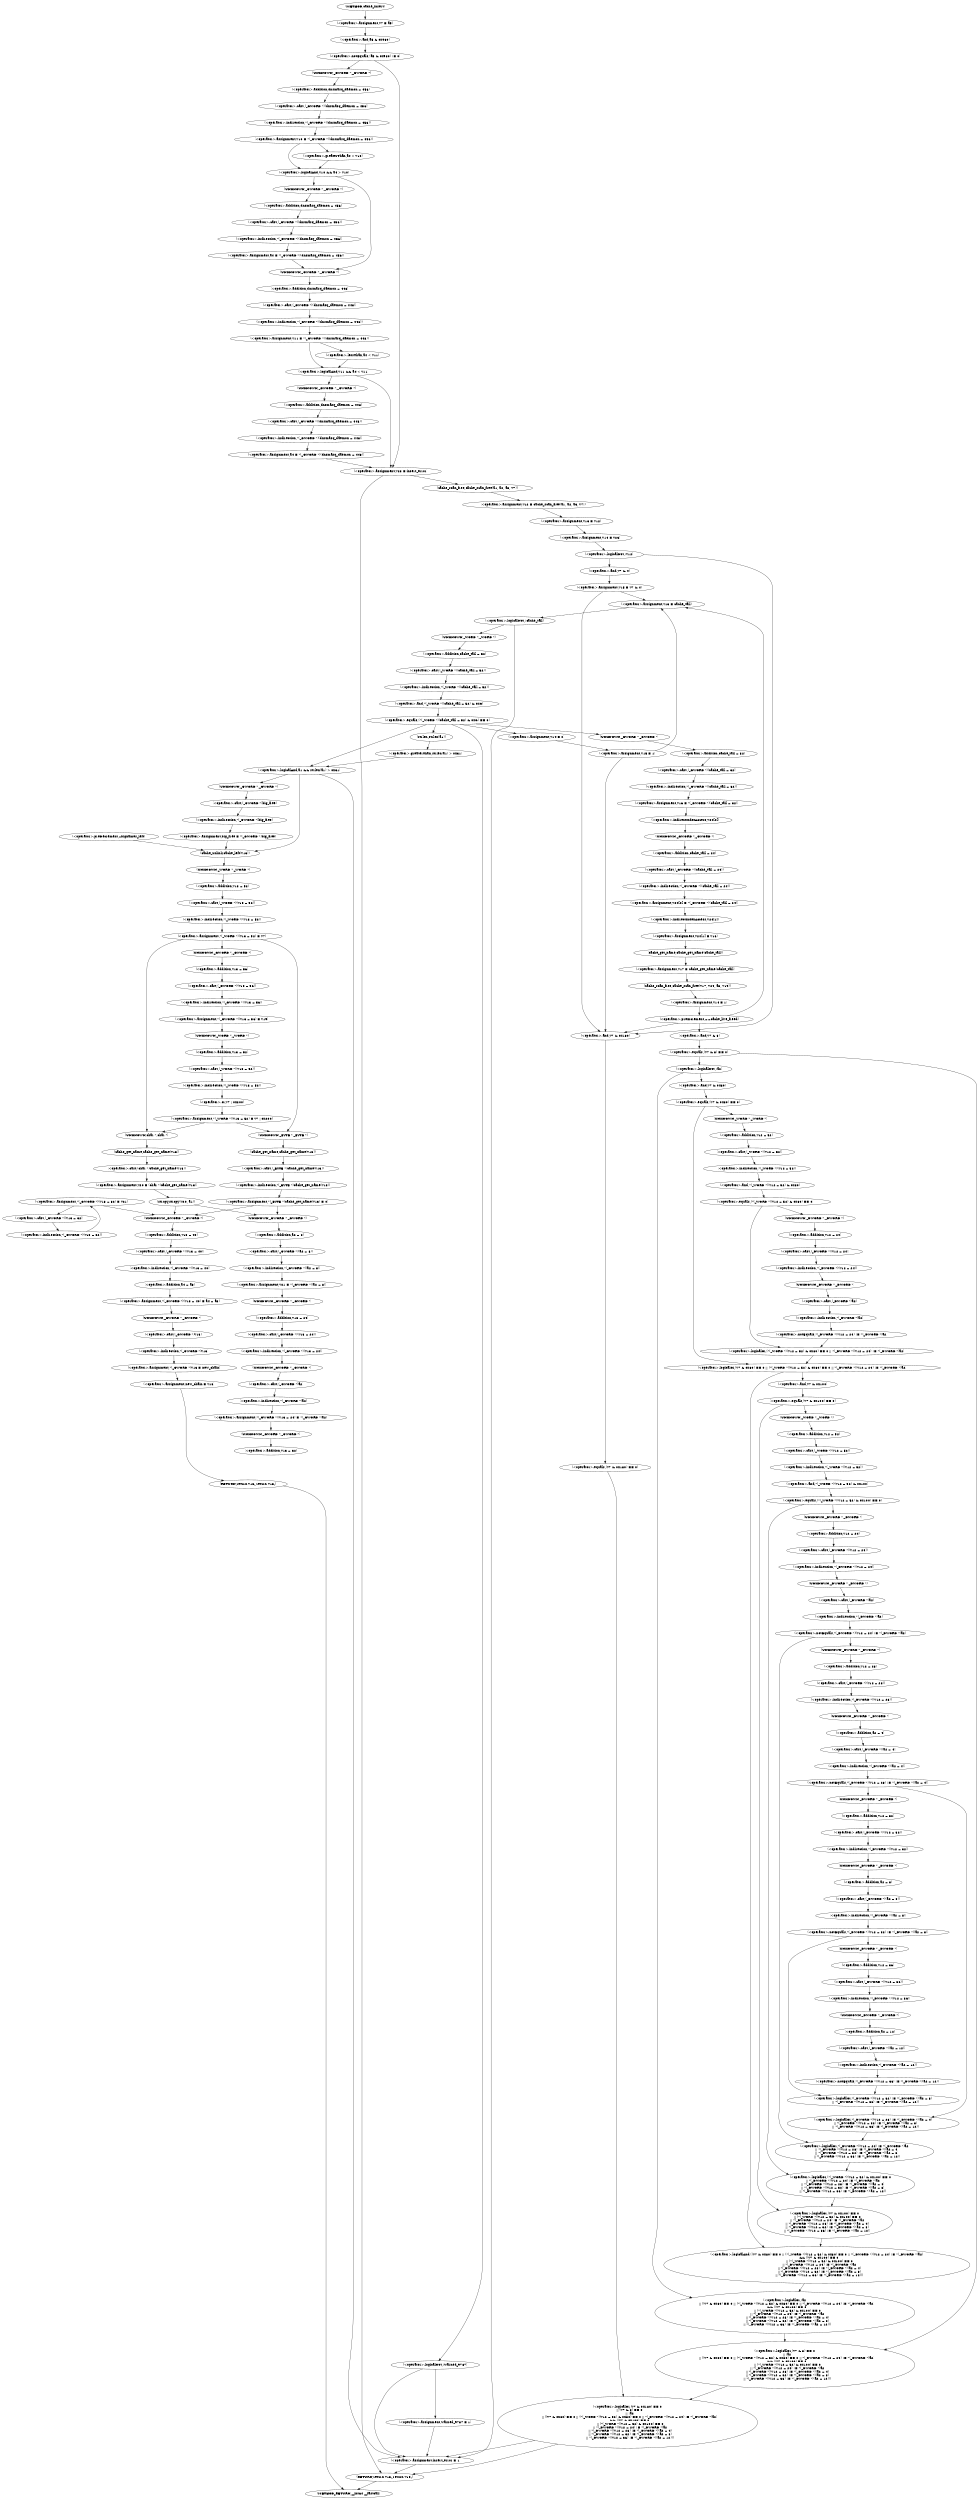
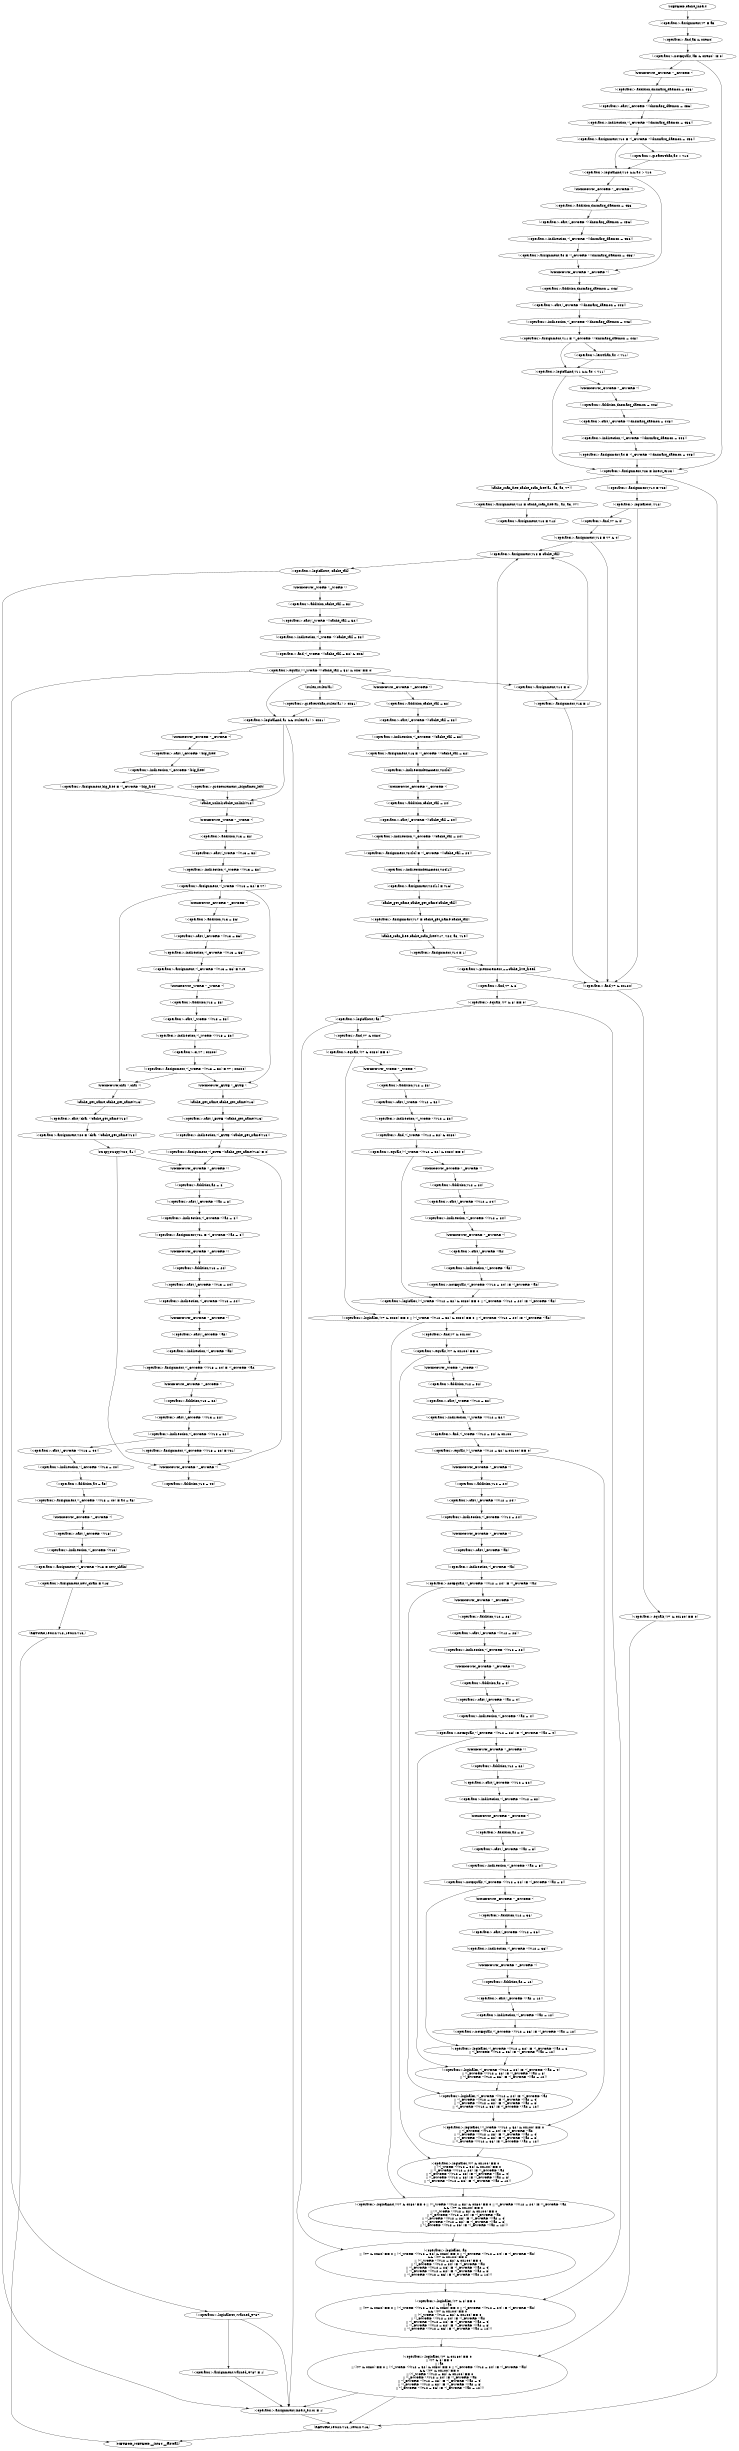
edge "(<operator>.assignment,v13 = v12)" -> "(<operator>.assignment,v14 = v23)": now "(<operator>.assignment,v23 = insert_error)" -> "(<operator>.assignment,v14 = v23)"
node "(cache_unlink,cache_left(v13))": label "(cache_unlink,cache_left(v13))" -> "(cache_unlink,cache_unlink(v13))"
edge "(<operator>.assignment,*(_QWORD *)(v13 + 32) = v21)" -> "(<operator>.cast,(_QWORD *)(v13 + 32))": now "(<operator>.addition,v13 + 32)" -> "(<operator>.cast,(_QWORD *)(v13 + 32))"
edge "(<operator>.addition,v13 + 40)" -> "(<operator>.cast,(_QWORD *)(v13 + 40))": now "(<operator>.indirection,*(_QWORD *)(v13 + 32))" -> "(<operator>.cast,(_QWORD *)(v13 + 40))"
node "(METHOD_RETURN,__int64 __fastcall)": label "(METHOD_RETURN,__int64 __fastcall)" -> "(METHOD_METHOD,__int64 __fastcall)"
